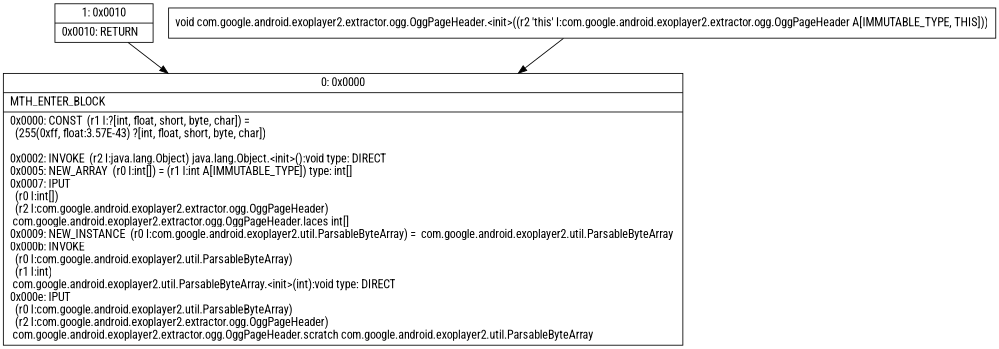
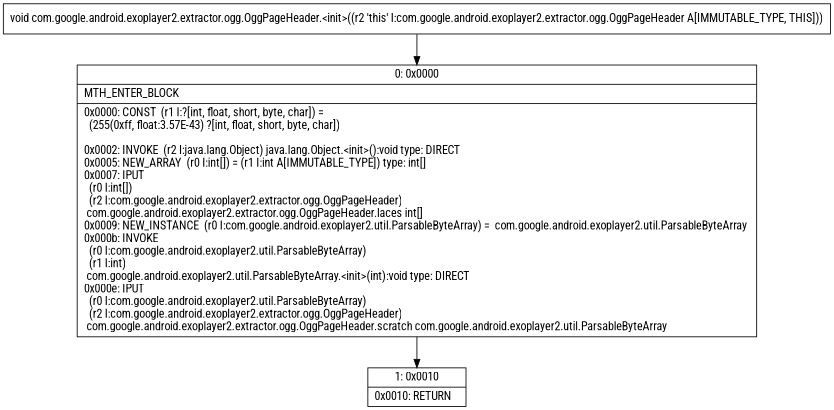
edge "1: 0x0010" -> "0: 0x0000": reversed
